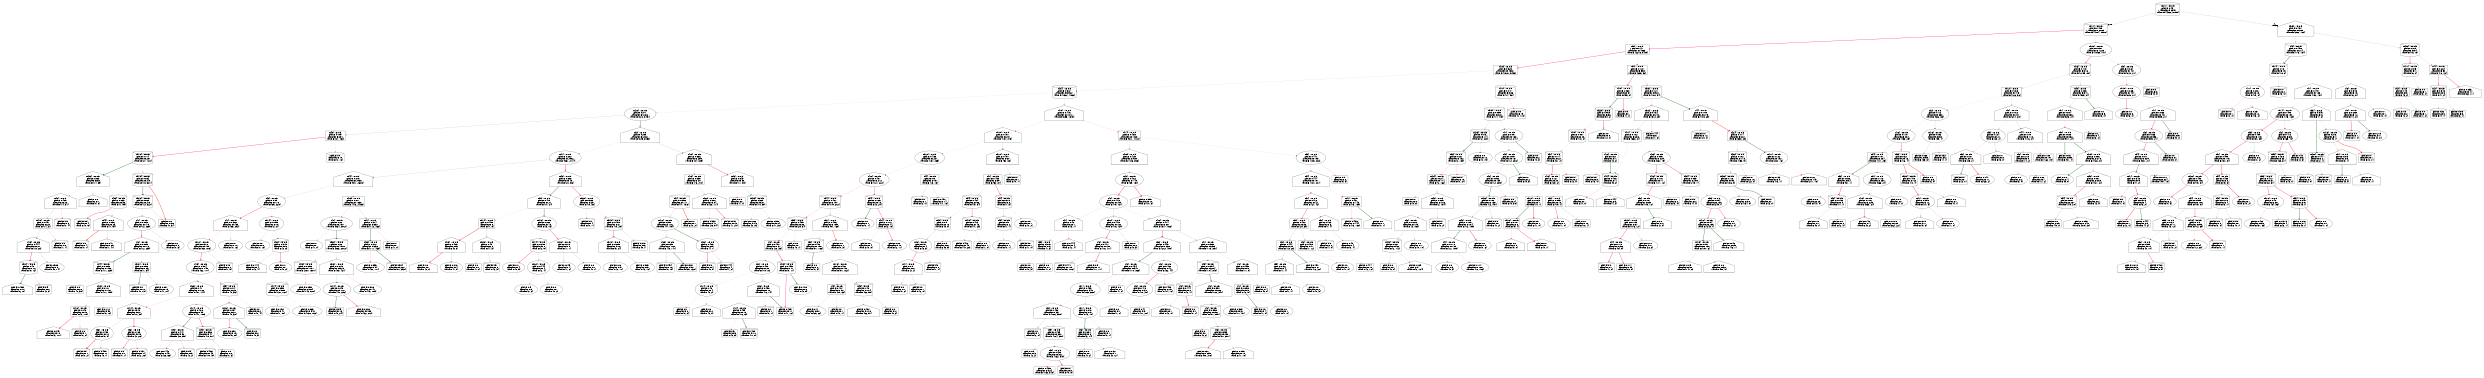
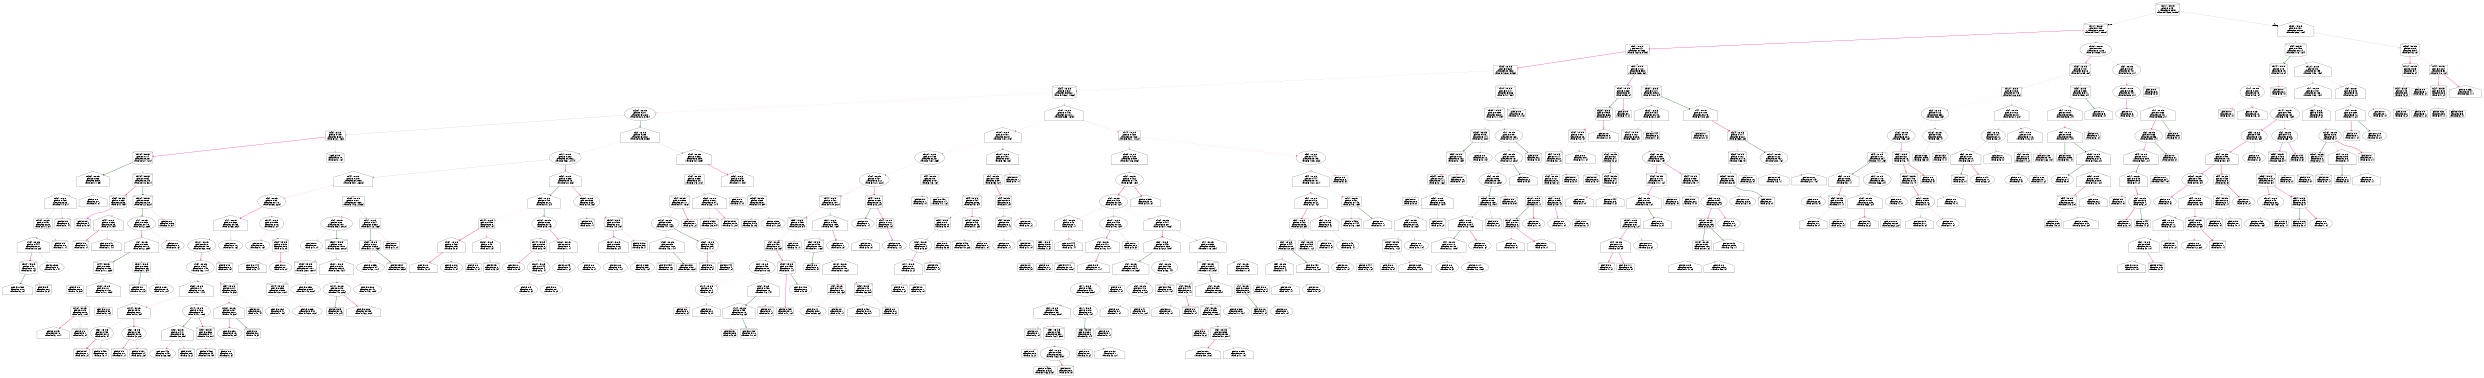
node "X[12] <= 0.5 gini = 0.5 samples = 199 value = [158, 152]": added
edge "X[19] <= 0.5 gini = 0.068 samples = 37 value = [55, 2]" -> "X[23] <= 0.5 gini = 0.069 samples = 36 value = [54, 2]": arrowhead onormal -> tee
node "gini = 0.444 value = 6 value = [4, 8]": label "gini = 0.444 value = 6 value = [4, 8]" -> "gini = 0.444 samples = 6 value = [4, 8]"
edge "X[3] <= 0.5 gini = 0.346 samples = 6 value = [7, 2]" -> "X[20] <= 0.5 gini = 0.444 samples = 2 value = [2, 1]": now "X[13] <= 0.5 gini = 0.278 samples = 4 value = [5, 1]" -> "X[20] <= 0.5 gini = 0.444 samples = 2 value = [2, 1]"
node "gini = 0.0 samples = 6 value = [11, 0]": added
edge "X[17] <= 0.5 gini = 0.102 samples = 236 value = [368, 21]" -> "X[14] <= 0.5 gini = 0.408 samples = 4 value = [5, 2]": now "X[17] <= 0.5 gini = 0.102 samples = 236 value = [368, 21]" -> "X[12] <= 0.5 gini = 0.32 samples = 7 value = [8, 2]"
edge "X[1] <= 0.5 gini = 0.114 samples = 22 value = [31, 2]" -> "X[13] <= 0.5 gini = 0.121 samples = 20 value = [29, 2]": style bold -> dashed
node "value = 0.071 samples = 324 value = [494, 19]": label "value = 0.071 samples = 324 value = [494, 19]" -> "gini = 0.071 samples = 324 value = [494, 19]"
node "X[6] <= 0.5 gini = 0.472 samples = 61 value = [60, 37]": label "X[6] <= 0.5 gini = 0.472 samples = 61 value = [60, 37]" -> "X[6] <= 0.5 samples = 0.472 samples = 61 value = [60, 37]"
edge "X[1] <= 0.5 gini = 0.489 samples = 59 value = [50, 37]" -> "X[4] <= 0.5 gini = 0.375 samples = 3 value = [1, 3]": color deeppink -> red
edge "X[15] <= 0.5 gini = 0.064 samples = 248 value = [13, 381]" -> "gini = 0.0 samples = 36 value = [0, 57]": now "X[15] <= 0.5 gini = 0.064 samples = 248 value = [13, 381]" -> "X[23] <= 0.5 gini = 0.033 samples = 33 value = [1, 59]"
edge "X[22] <= 0.5 gini = 0.069 samples = 215 value = [12, 322]" -> "X[1] <= 0.5 gini = 0.083 samples = 179 value = [12, 265]": style dotted -> bold
edge "X[7] <= 0.5 gini = 0.476 samples = 42 value = [27, 42]" -> "X[0] <= 0.5 gini = 0.452 samples = 36 value = [20, 38]": color deeppink -> red
node "gini = 0.029 gini = 91 value = [2, 134]": label "gini = 0.029 gini = 91 value = [2, 134]" -> "gini = 0.029 samples = 91 value = [2, 134]"
edge "X[0] <= 0.5 gini = 0.488 samples = 47 value = [32, 44]" -> "X[2] <= 0.5 gini = 0.476 samples = 32 value = [18, 28]": style bold -> dashed
edge "X[6] <= 0.5 gini = 0.498 samples = 16 value = [16, 14]" -> "gini = 0.465 samples = 11 value = [7, 12]": now "X[6] <= 0.5 gini = 0.498 samples = 16 value = [16, 14]" -> "X[14] <= 0.5 gini = 0.495 samples = 15 value = [16, 13]"
